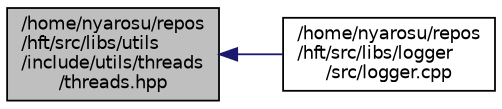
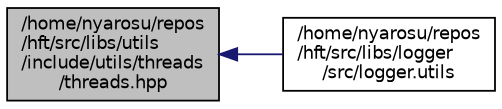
node "/home/nyarosu/repos /hft/src/libs/logger /src/logger.cpp": label "/home/nyarosu/repos /hft/src/libs/logger /src/logger.cpp" -> "/home/nyarosu/repos /hft/src/libs/logger /src/logger.utils"
